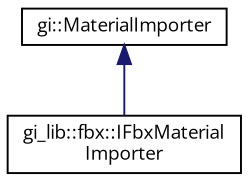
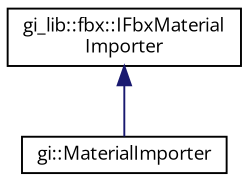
edge "gi_lib::fbx::IFbxMaterial Importer" -> "gi::MaterialImporter": reversed
